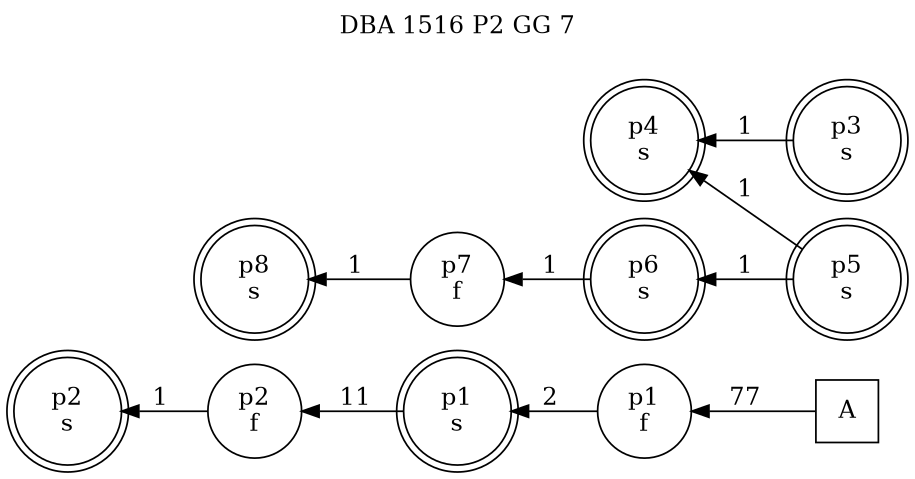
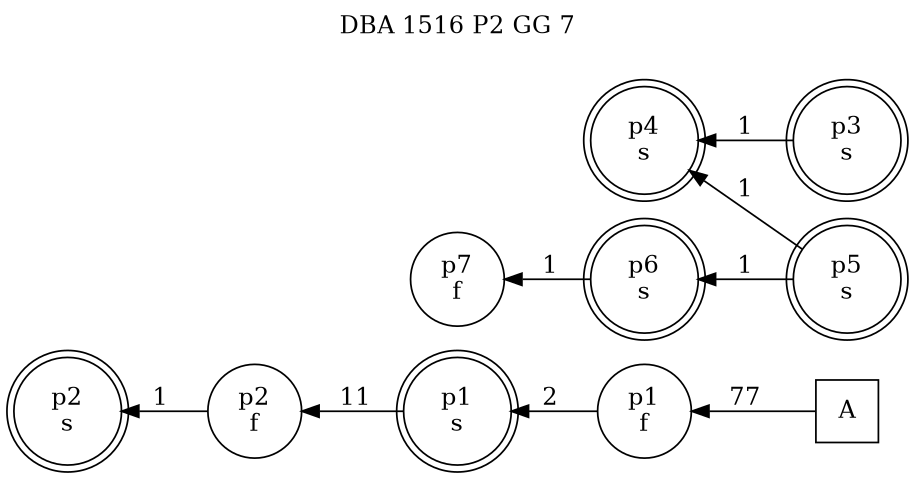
node "p8 s": removed
